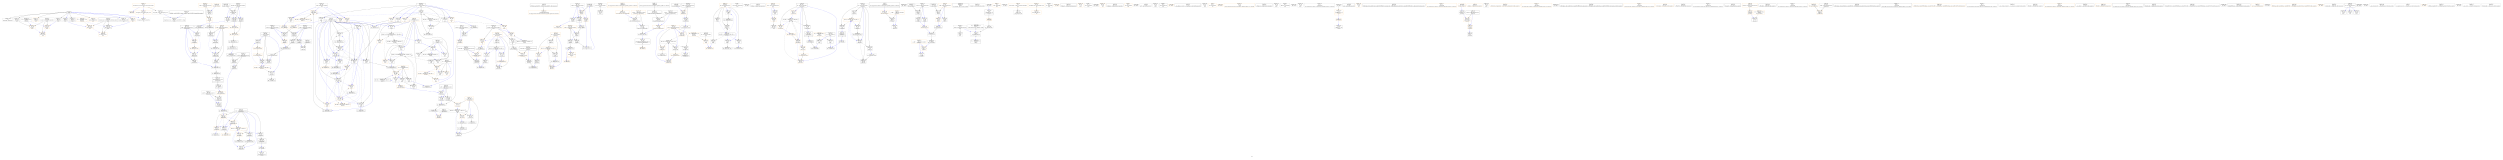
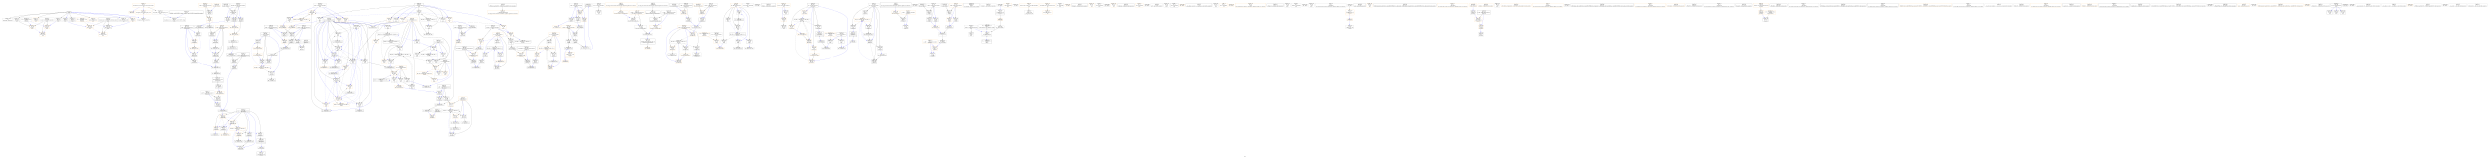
node "NodeID: 166": added
